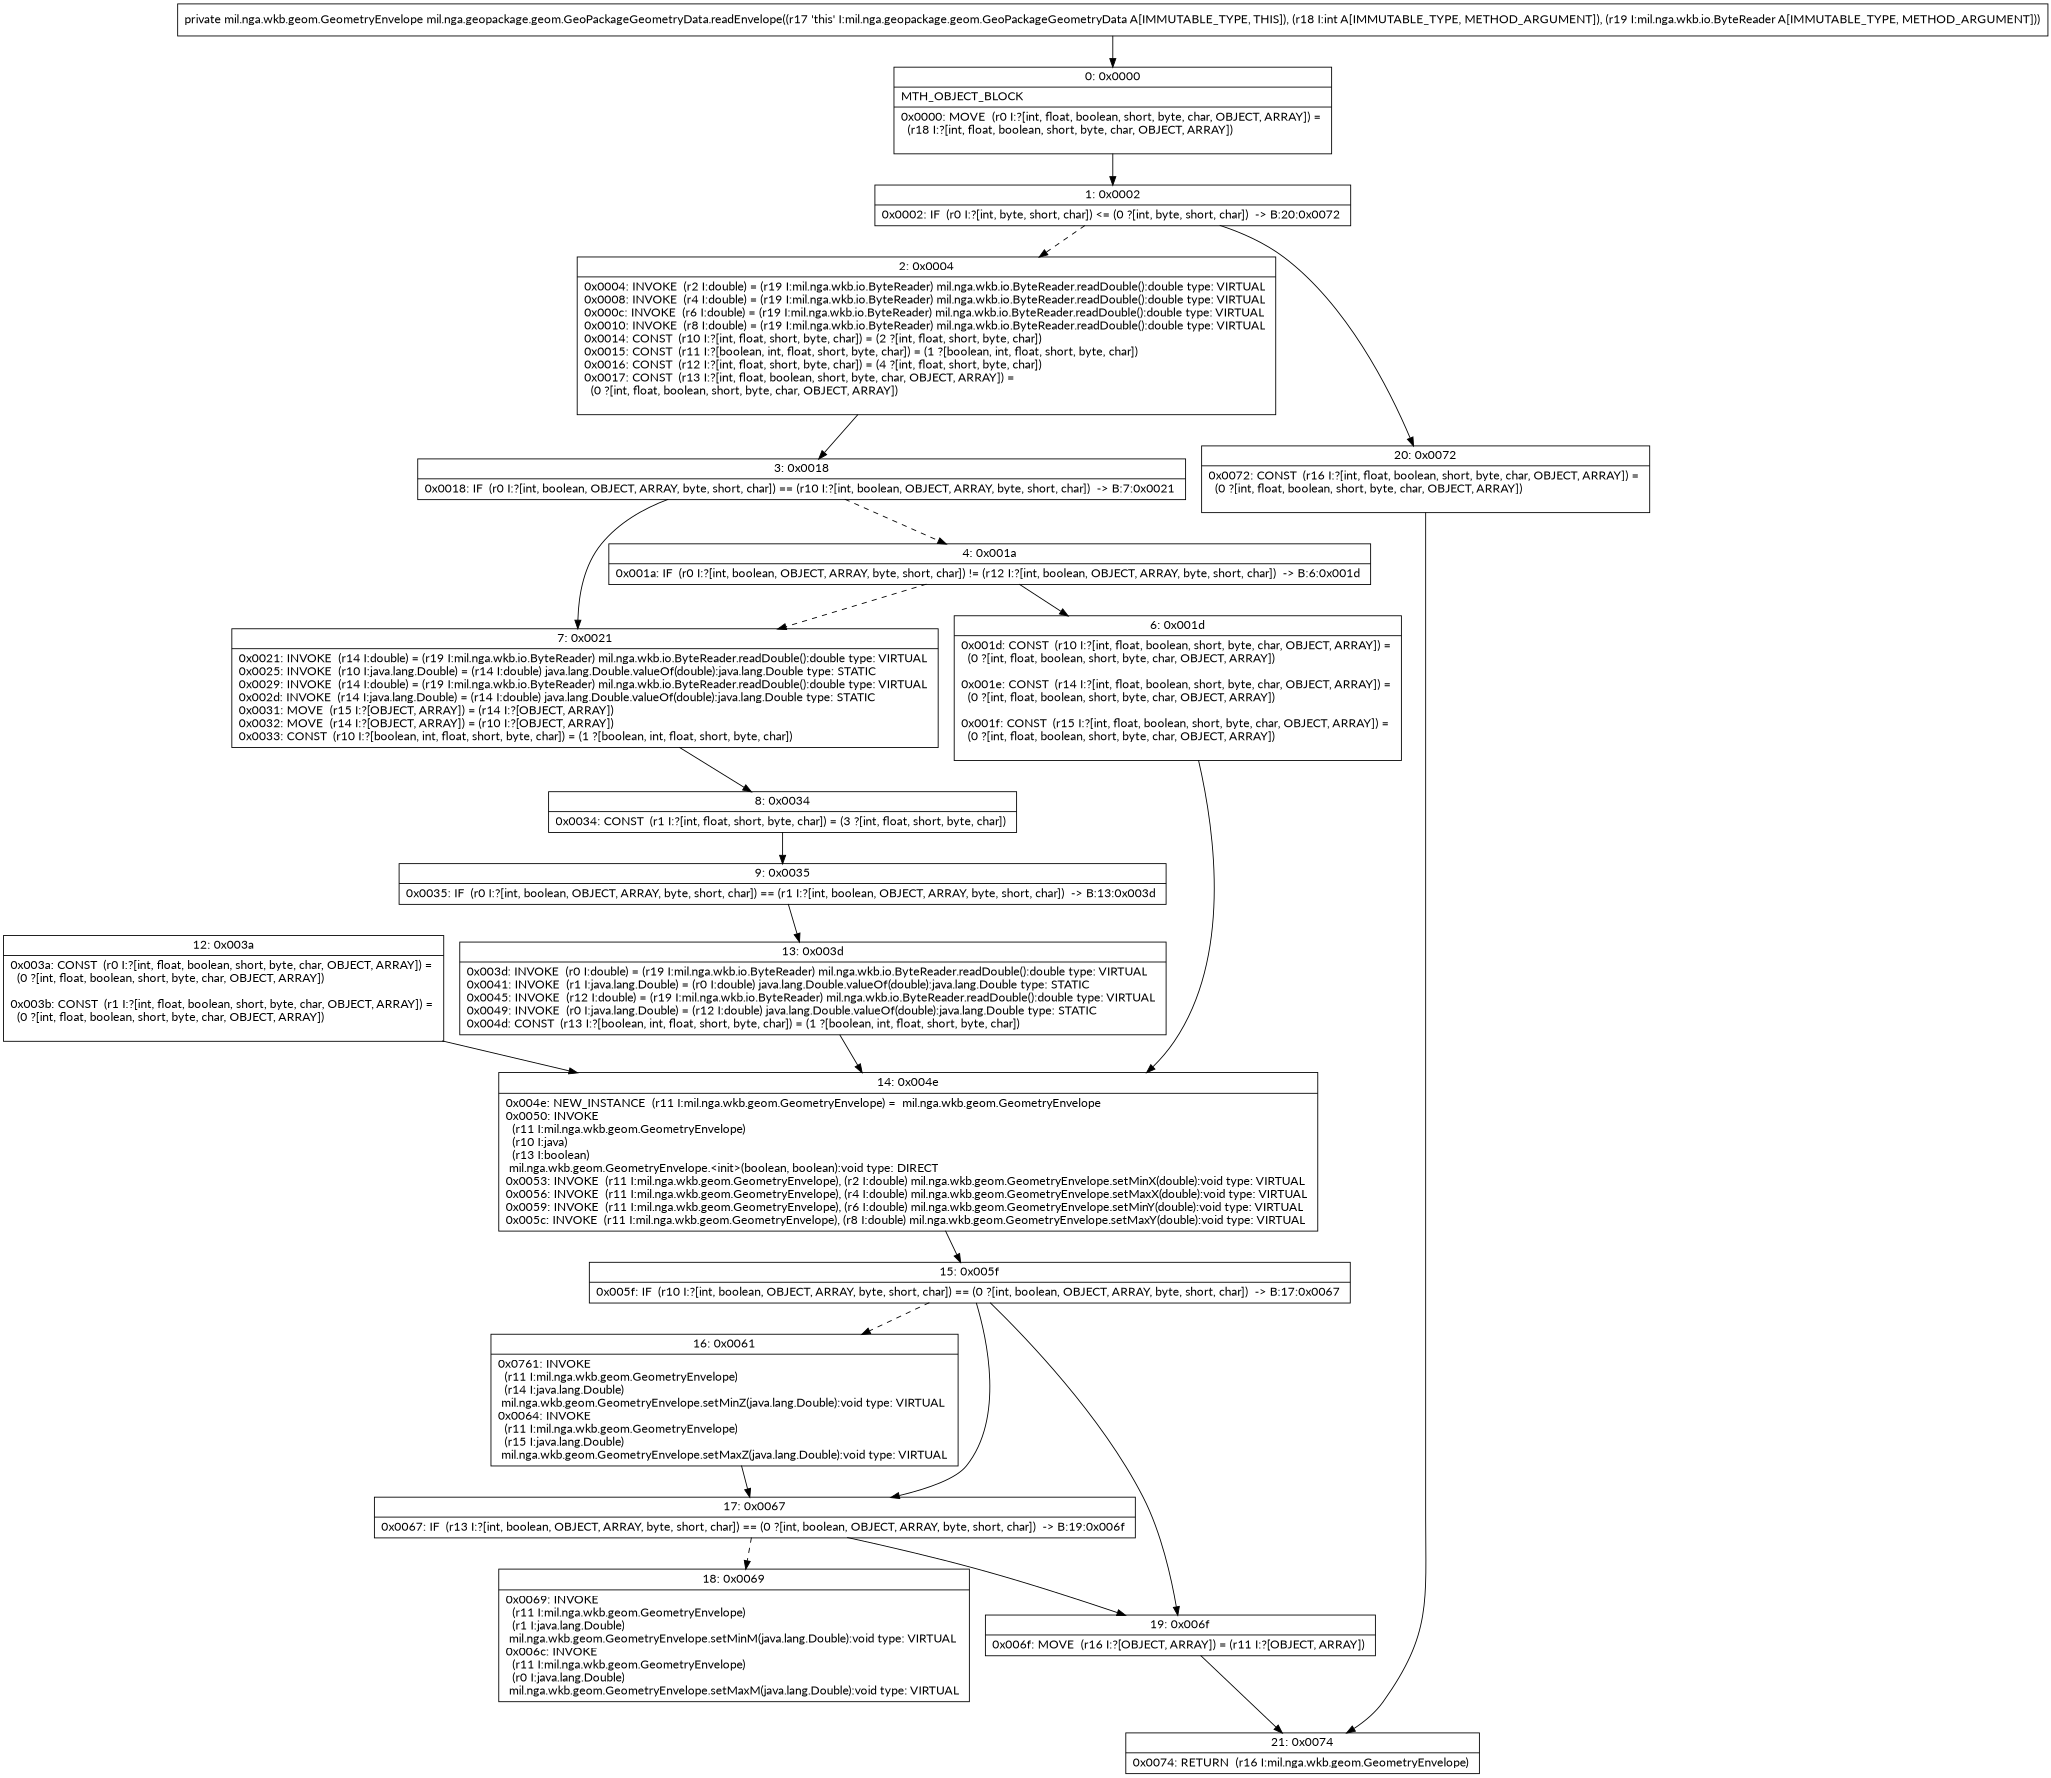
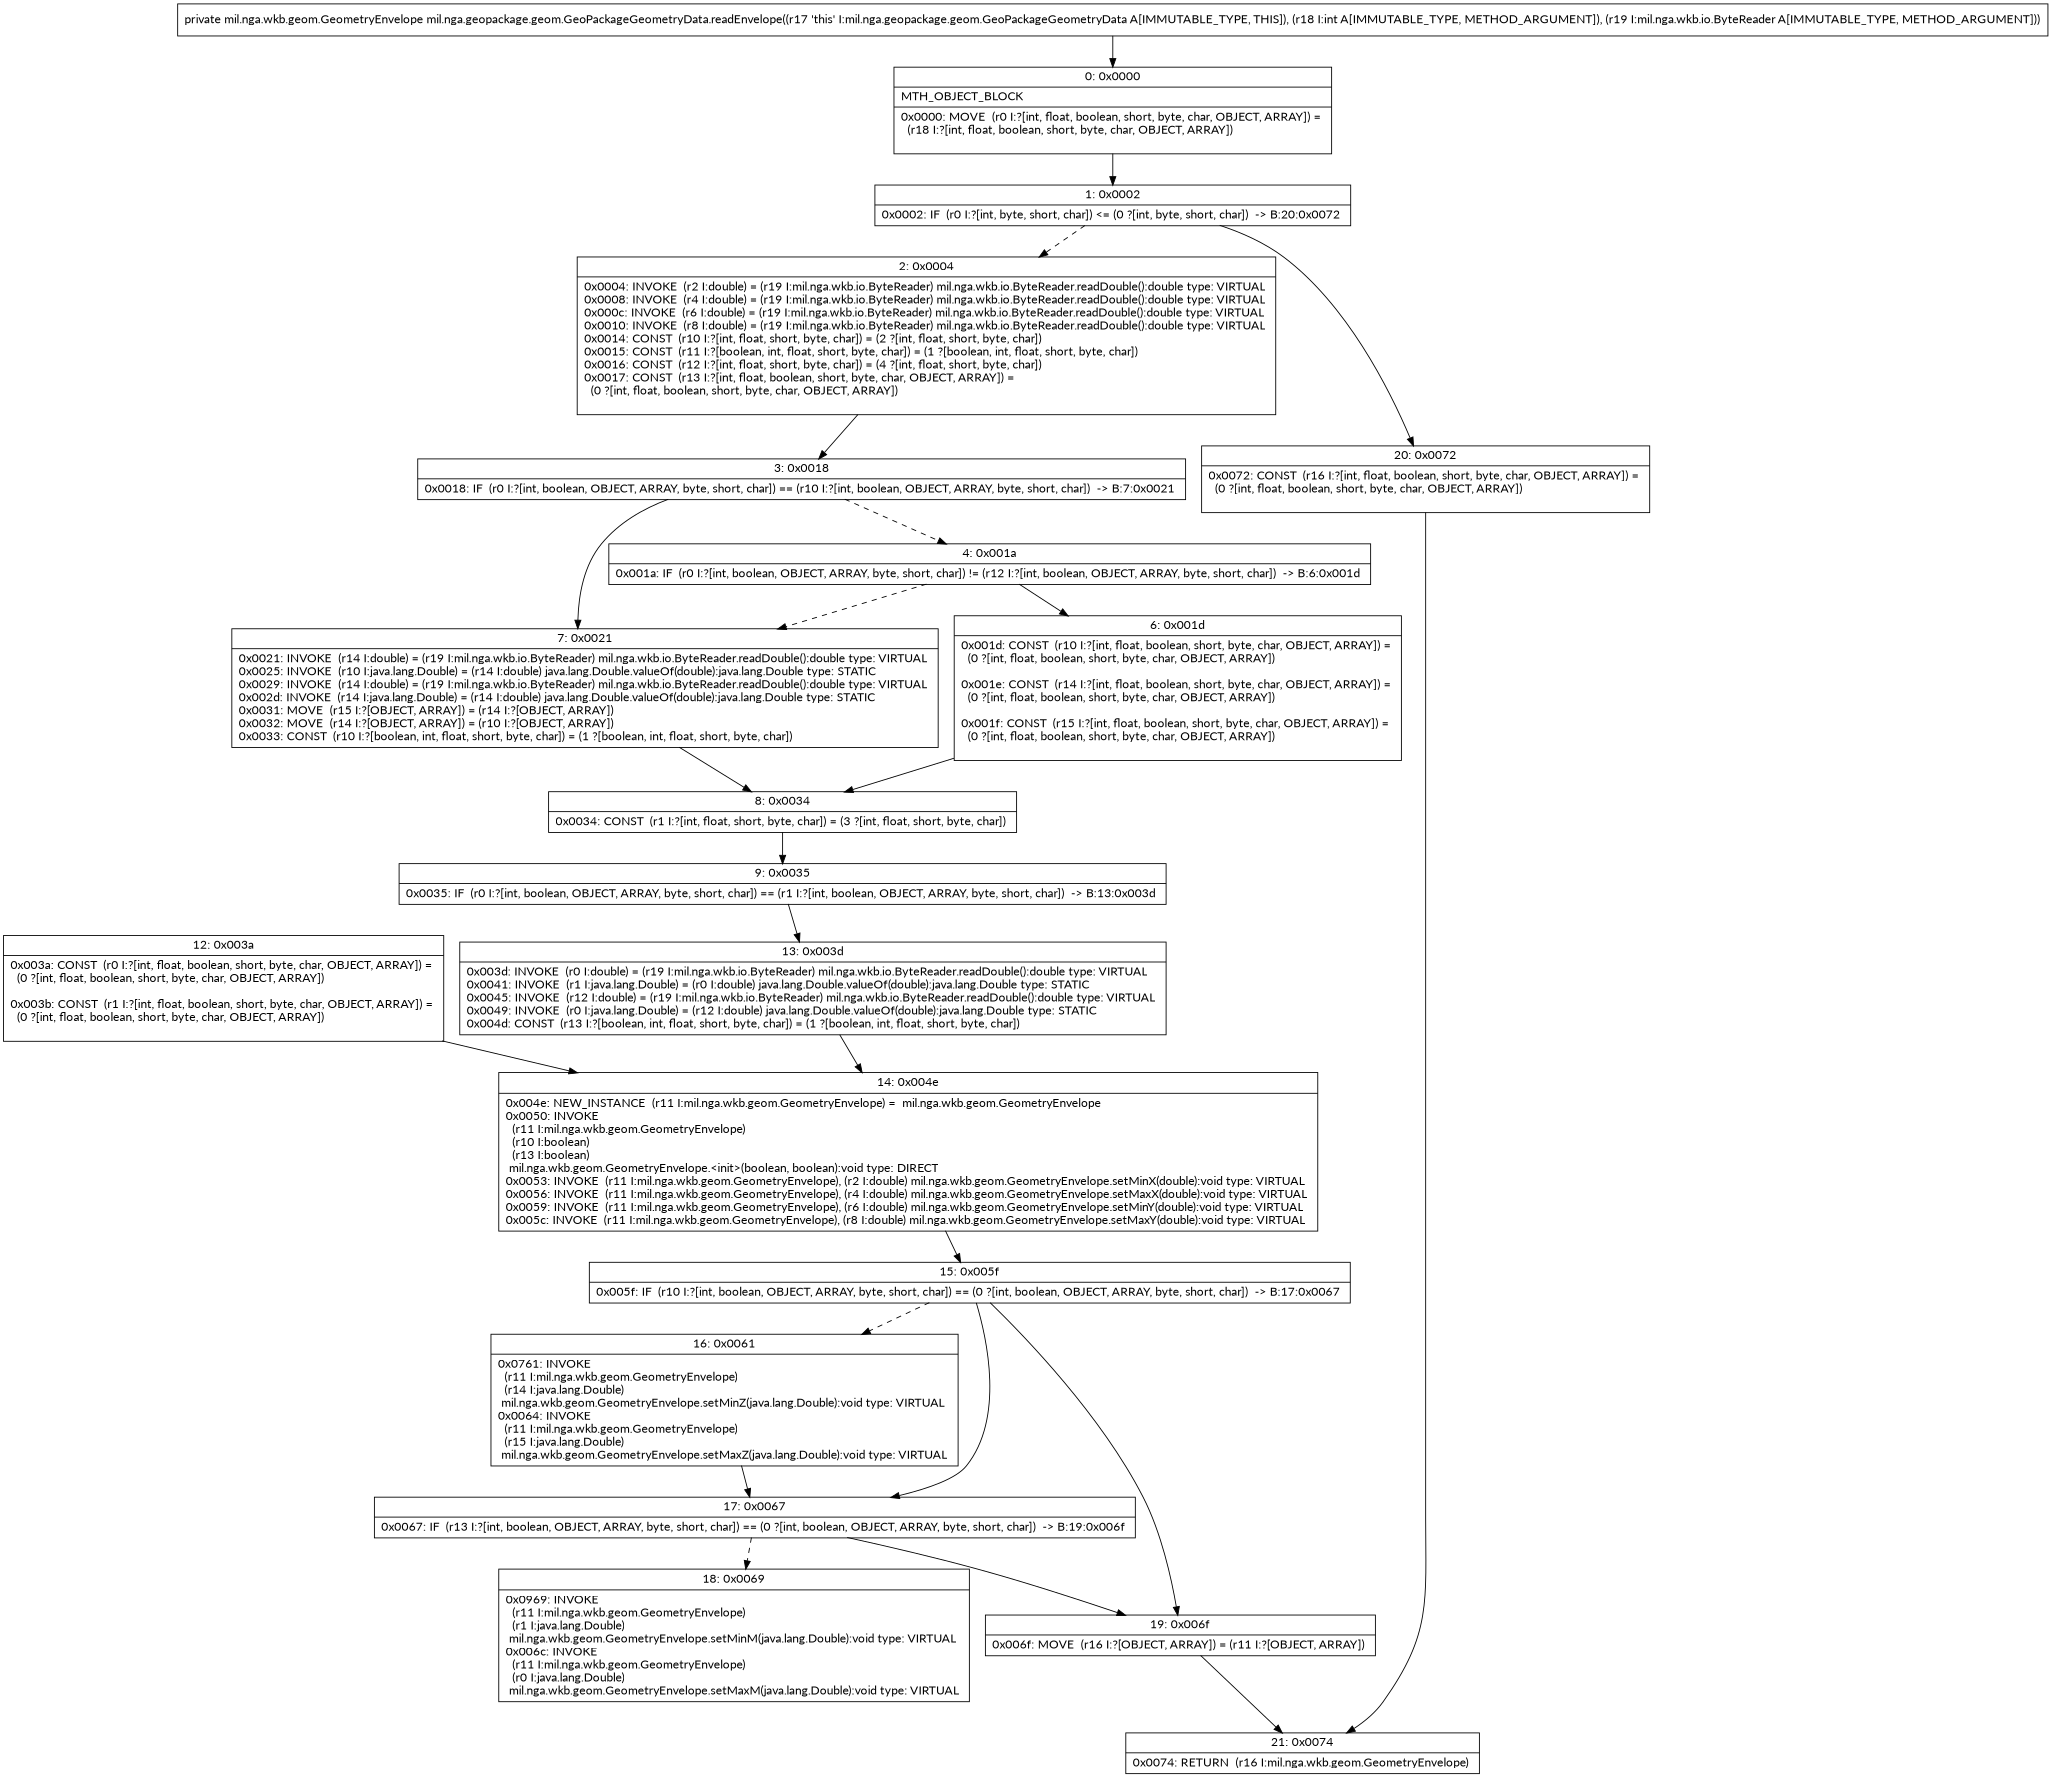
edge "6: 0x001d" -> "14: 0x004e": now "6: 0x001d" -> "8: 0x0034"
node "14: 0x004e": text "(r10 I:java)" -> "(r10 I:boolean)"
node "18: 0x0069": text "0x0069: INVOKE" -> "0x0969: INVOKE"
